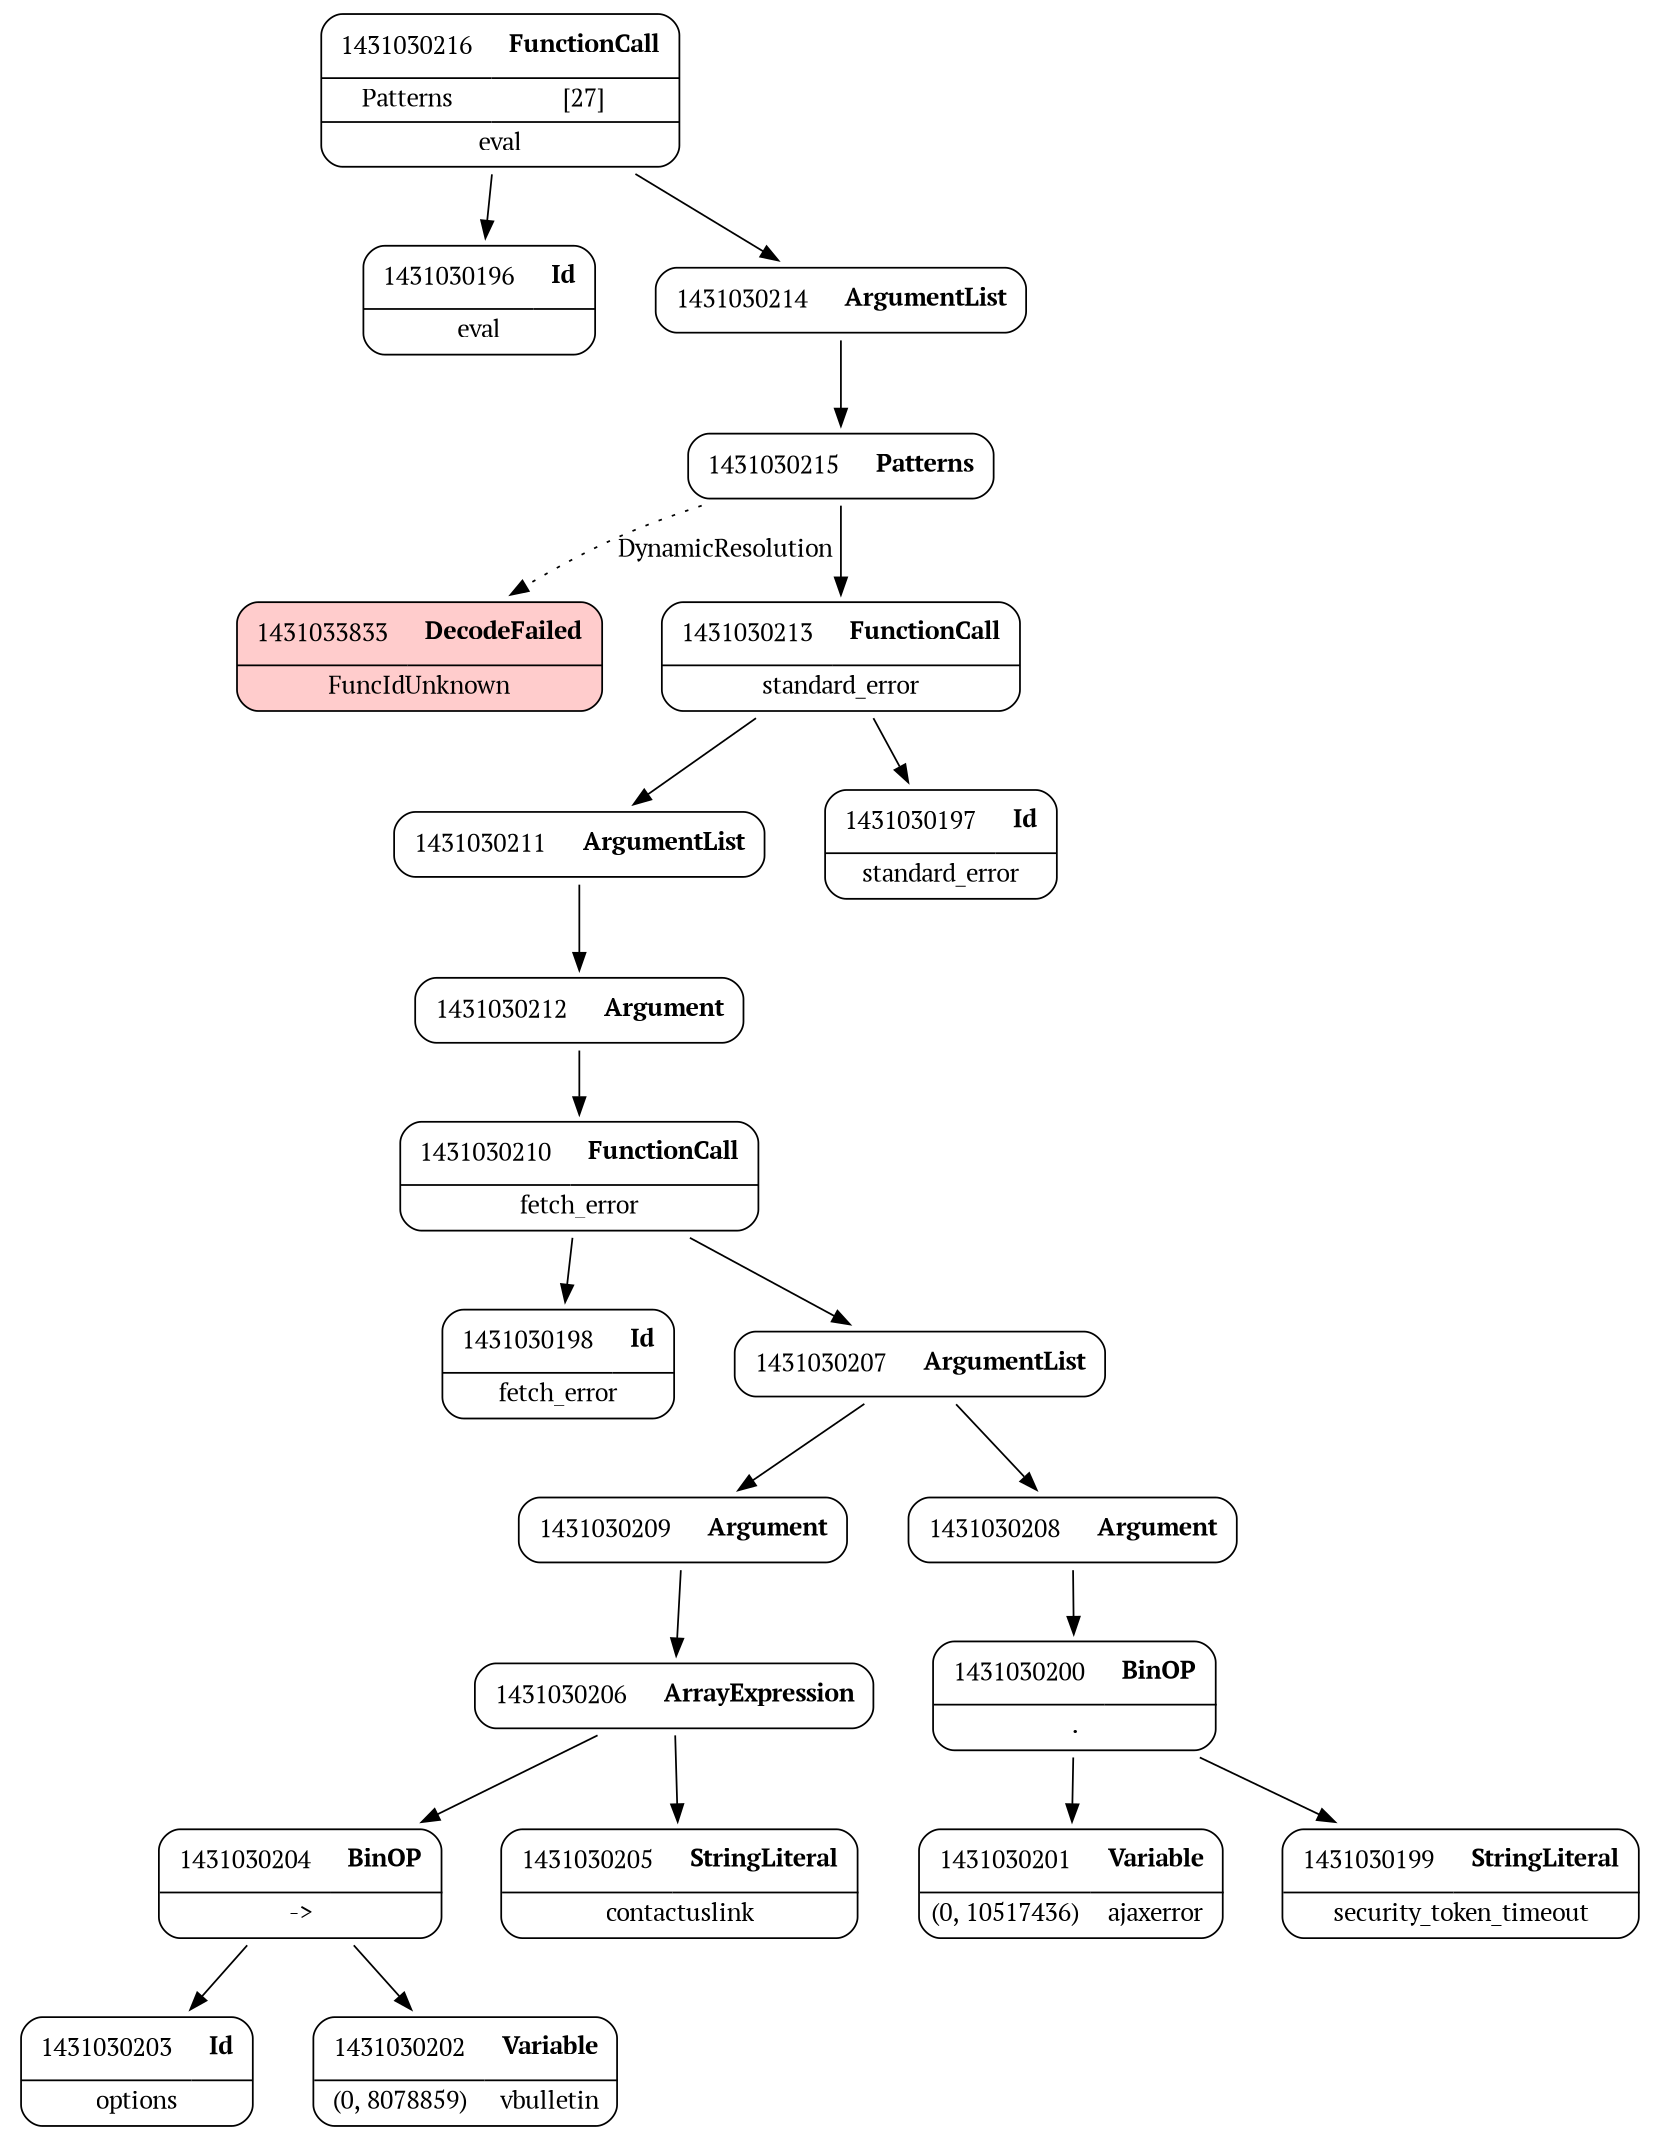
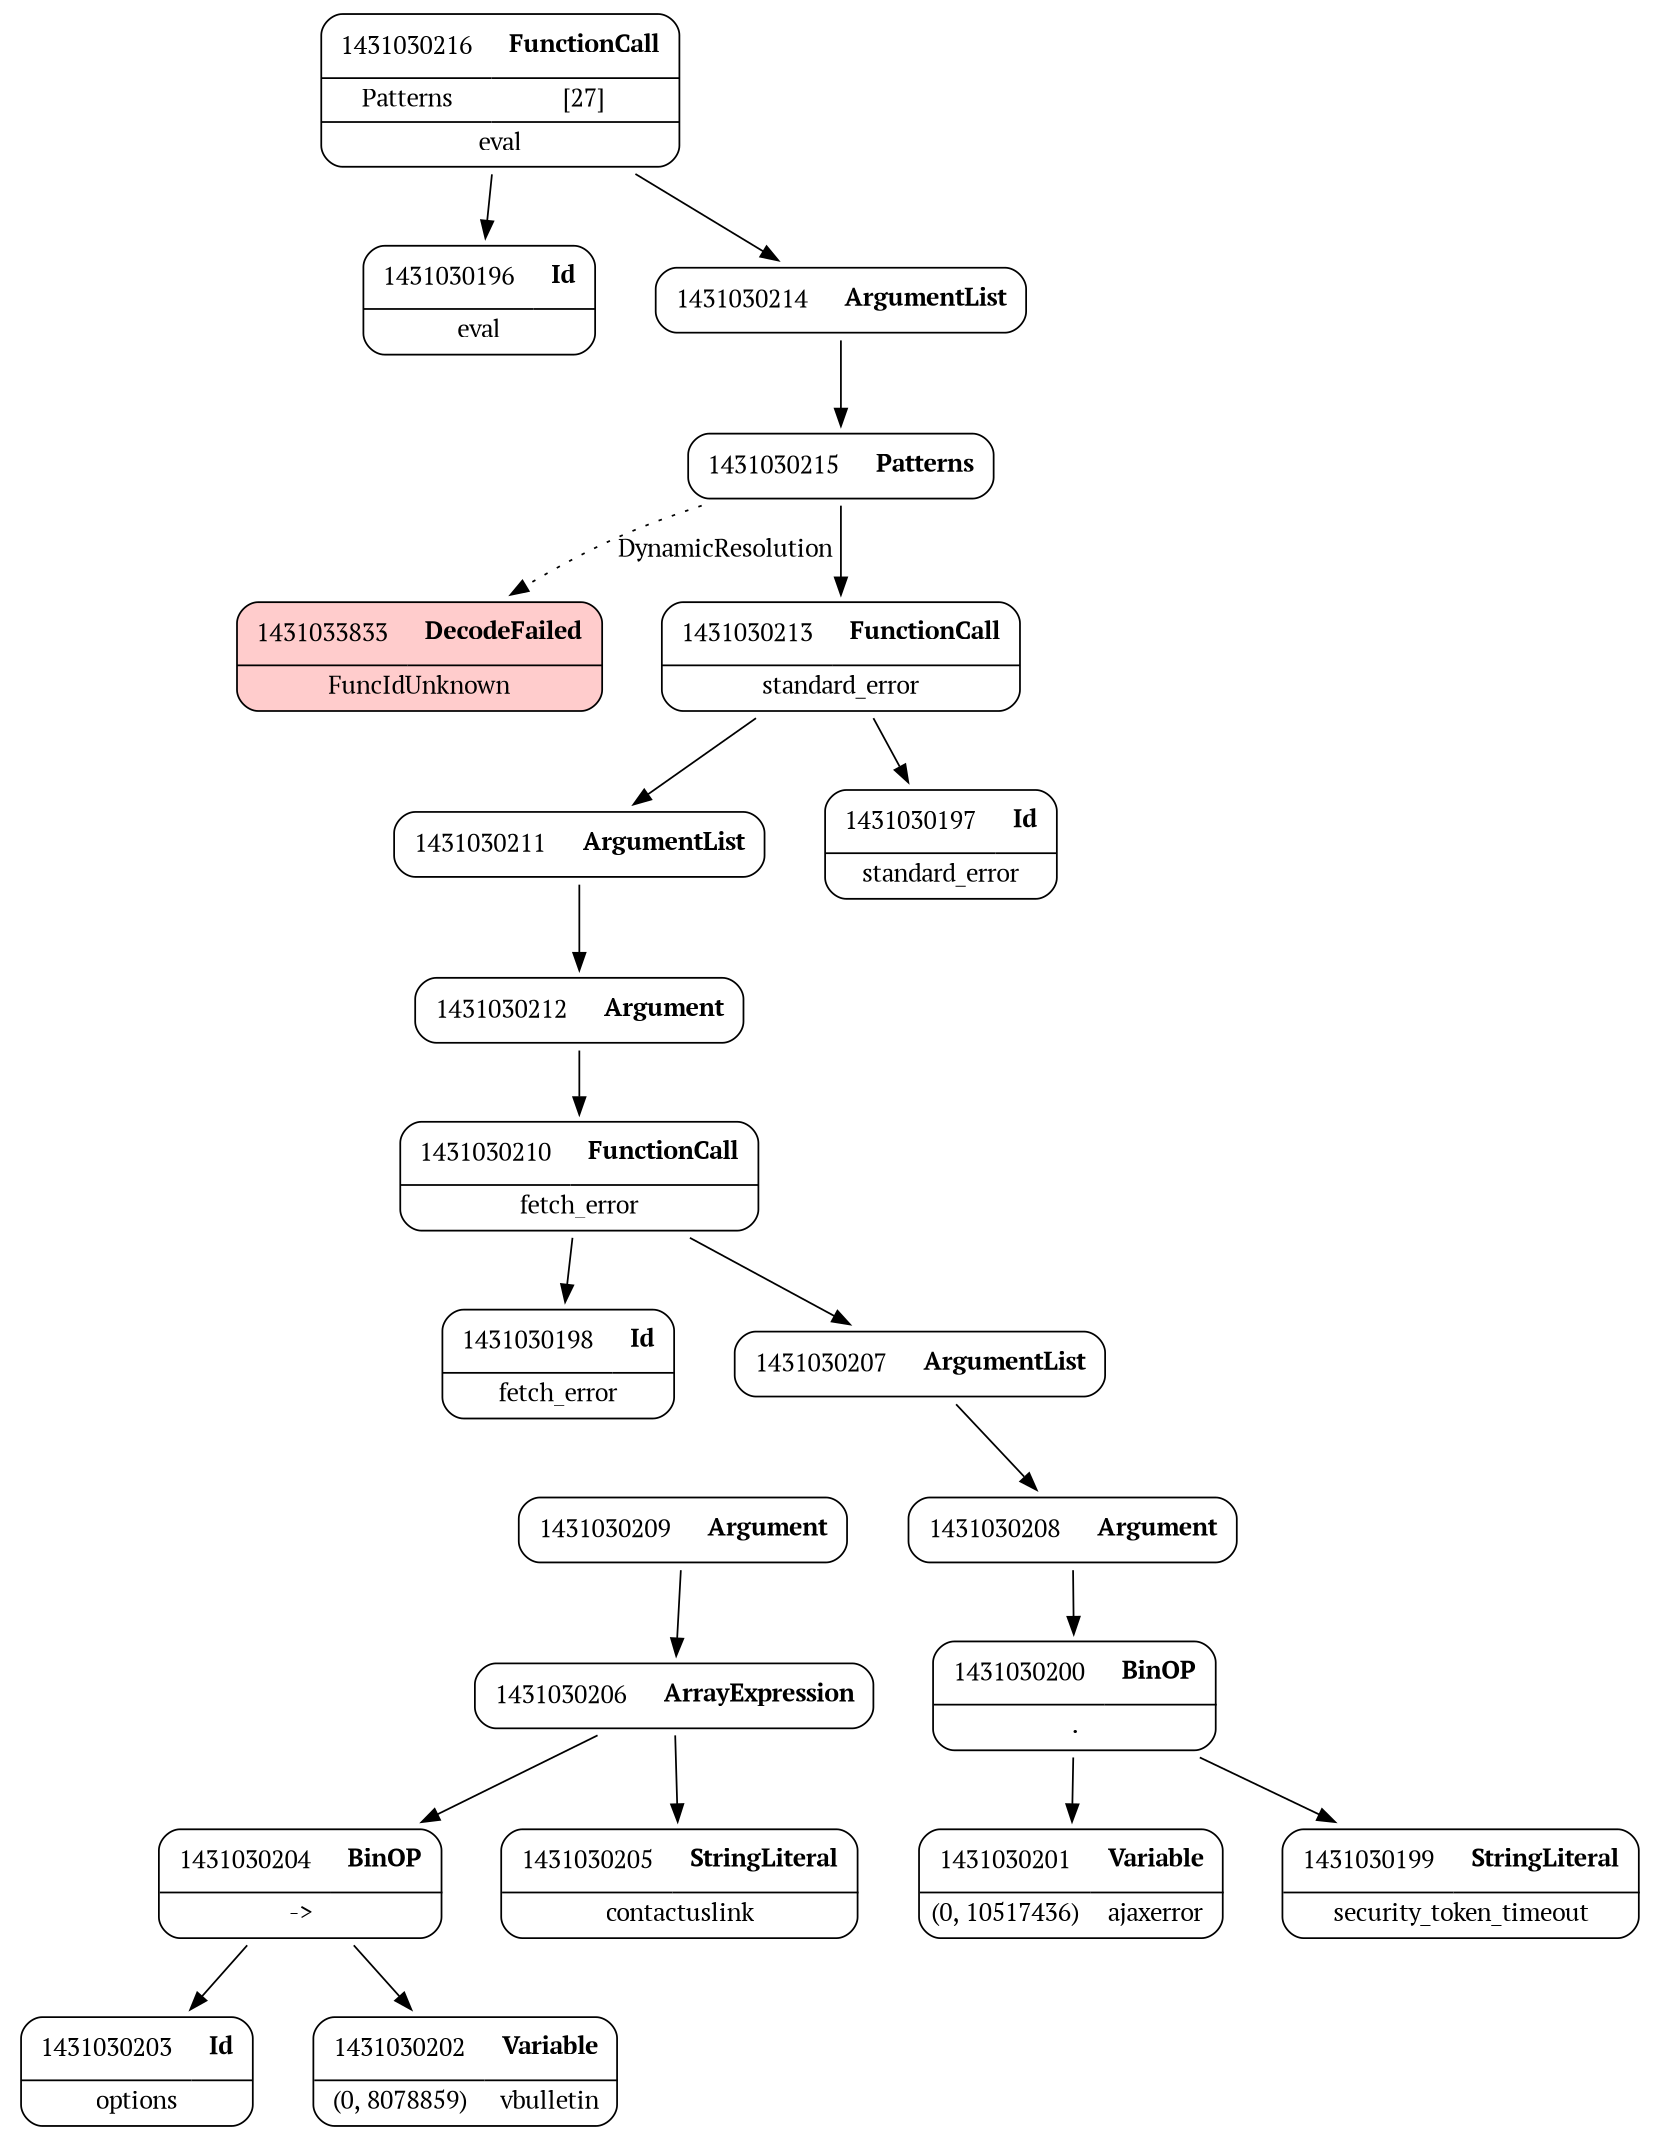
edge "1431030207" -> "1431030209": removed
